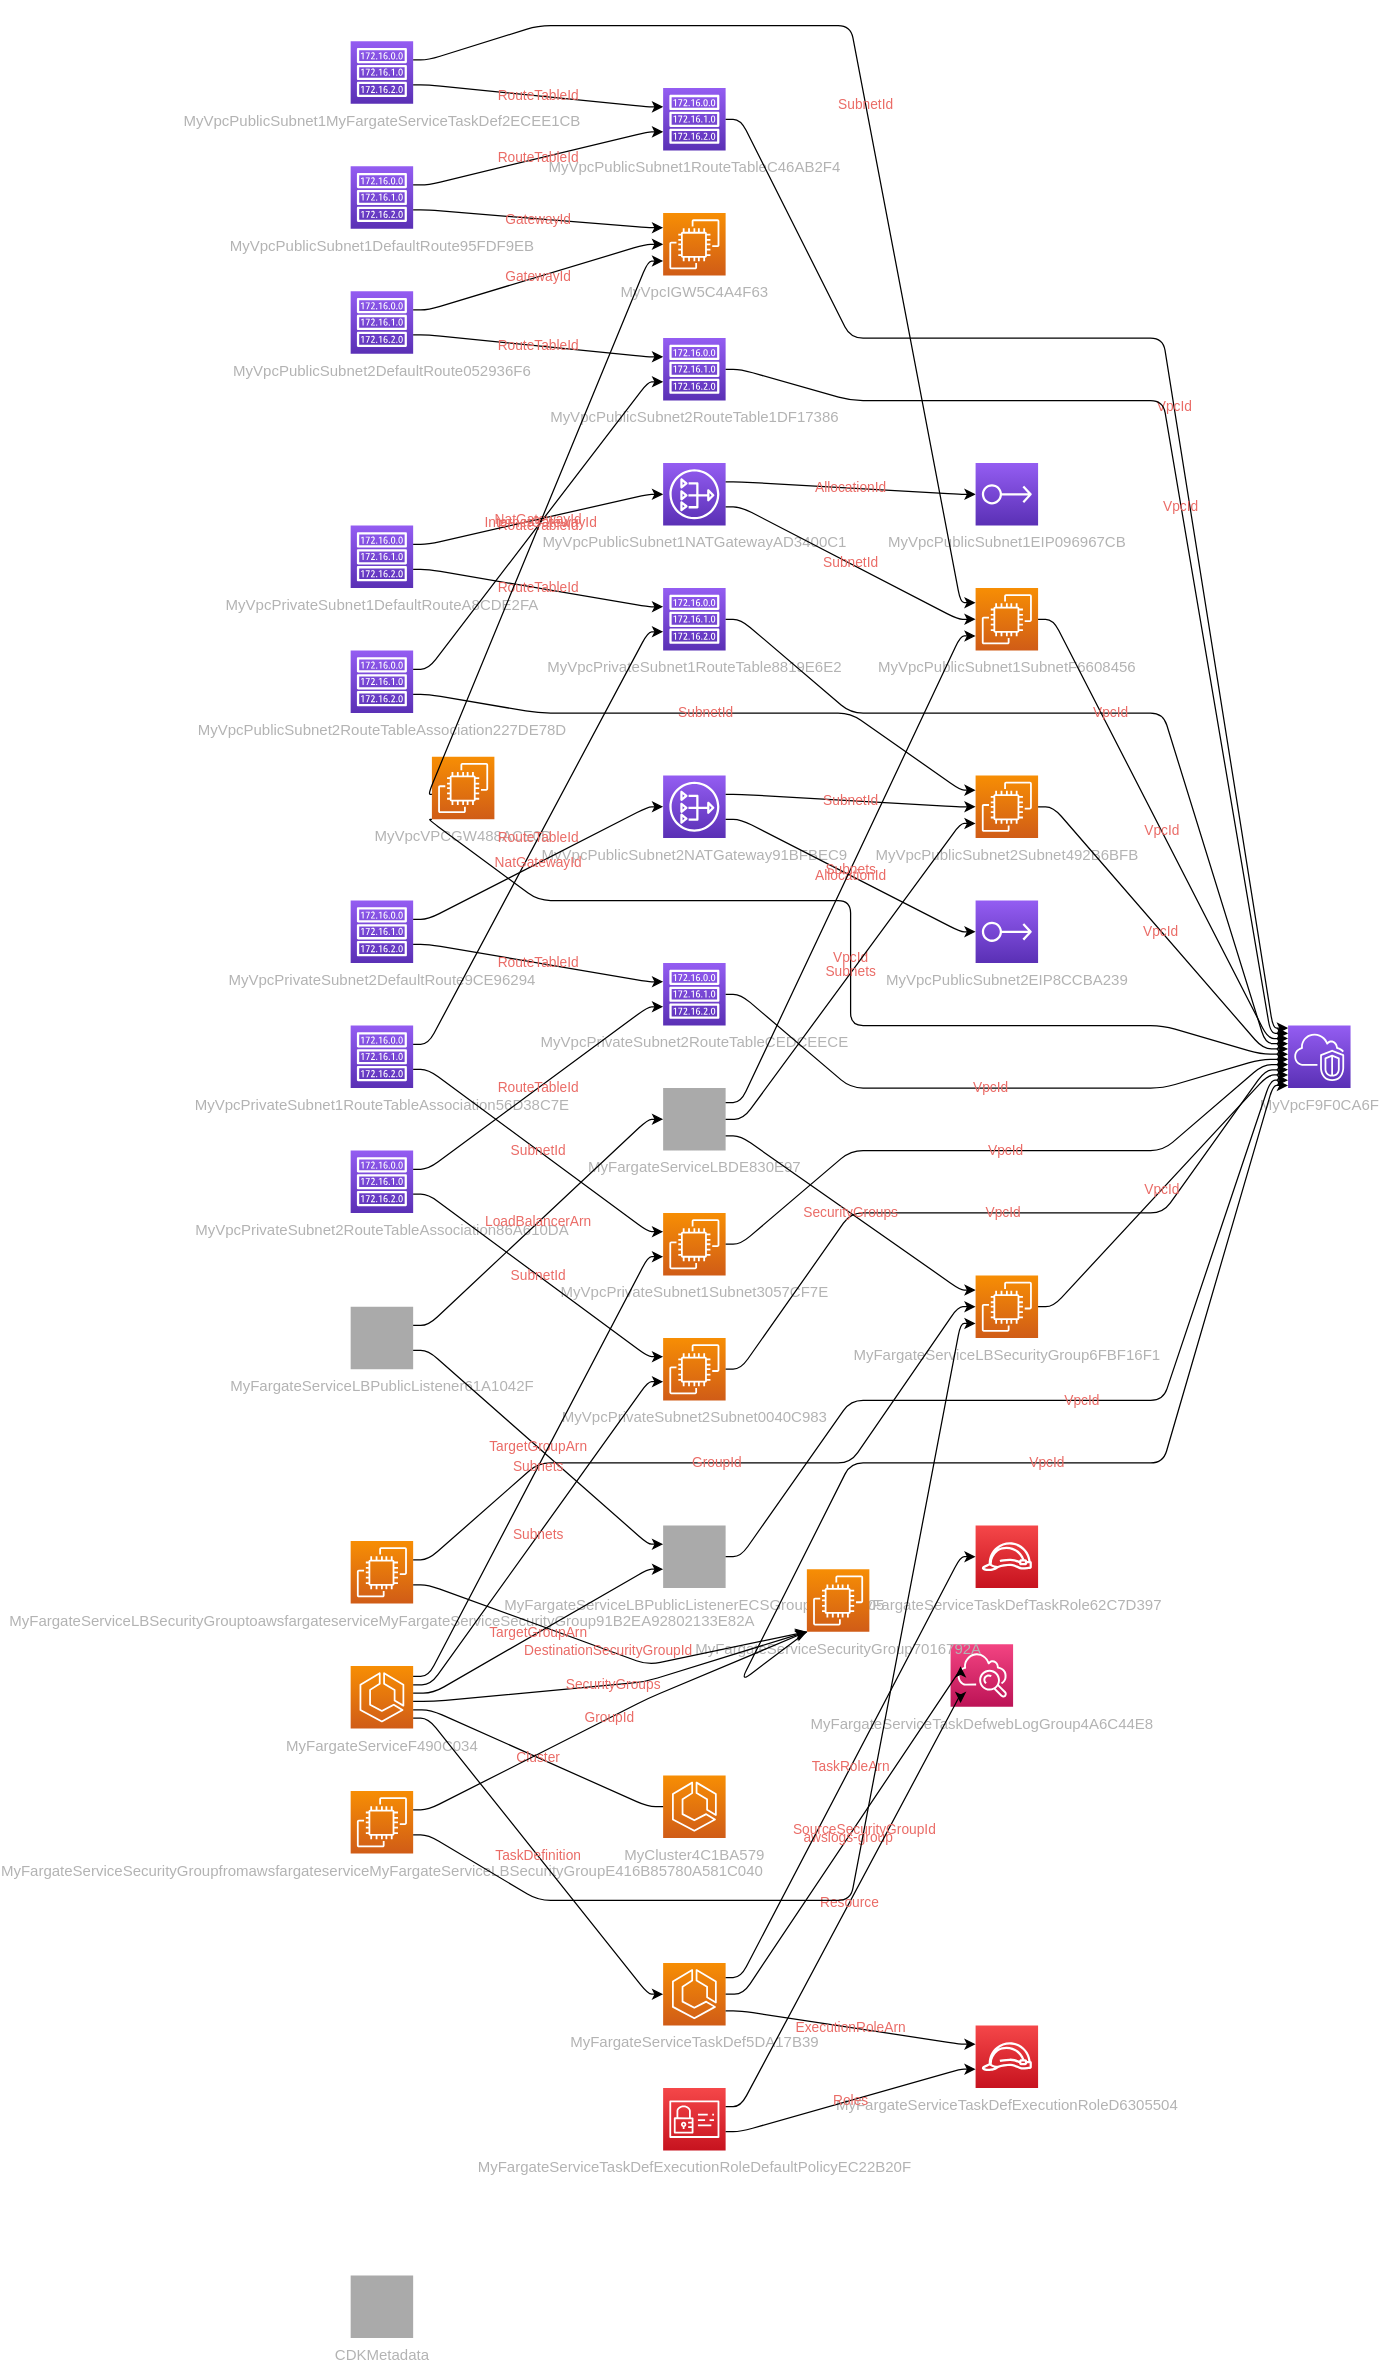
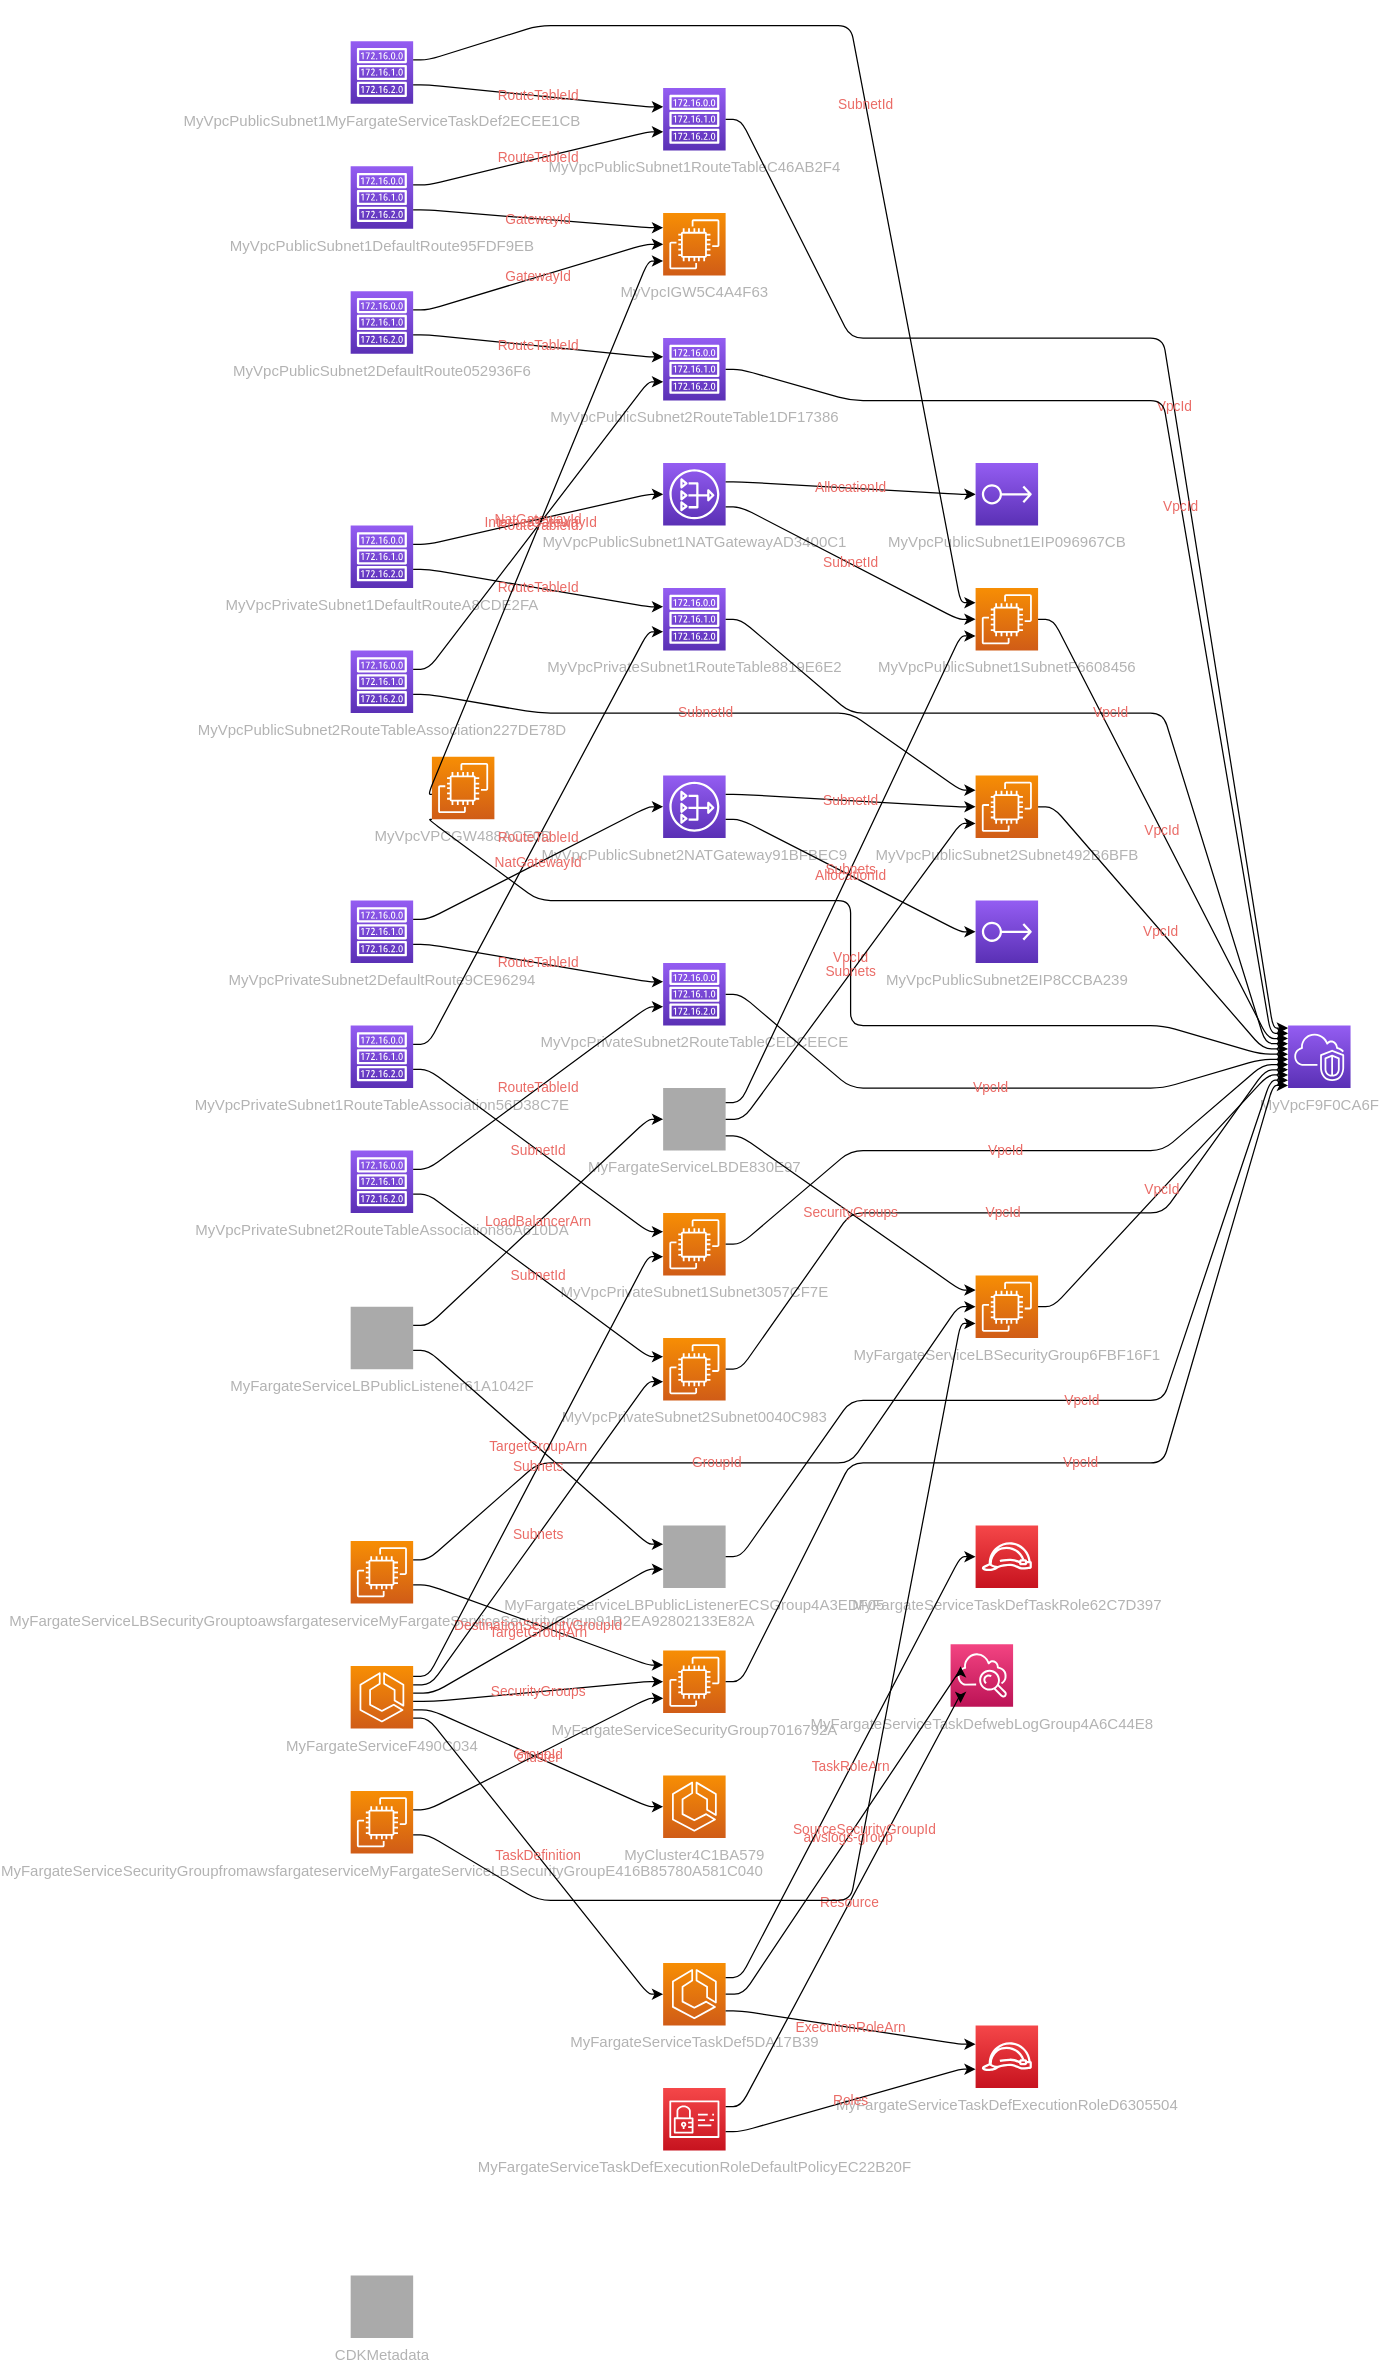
node "MyFargateServiceSecurityGroup7016792A": moved (838, 1601) -> (694, 1682)
edge "MyFargateServiceF490C034" -- "MyCluster4C1BA579": arrowhead none -> classic
